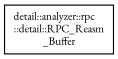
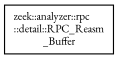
node "detail::analyzer::rpc ::detail::RPC_Reasm _Buffer": label "detail::analyzer::rpc ::detail::RPC_Reasm _Buffer" -> "zeek::analyzer::rpc ::detail::RPC_Reasm _Buffer"
